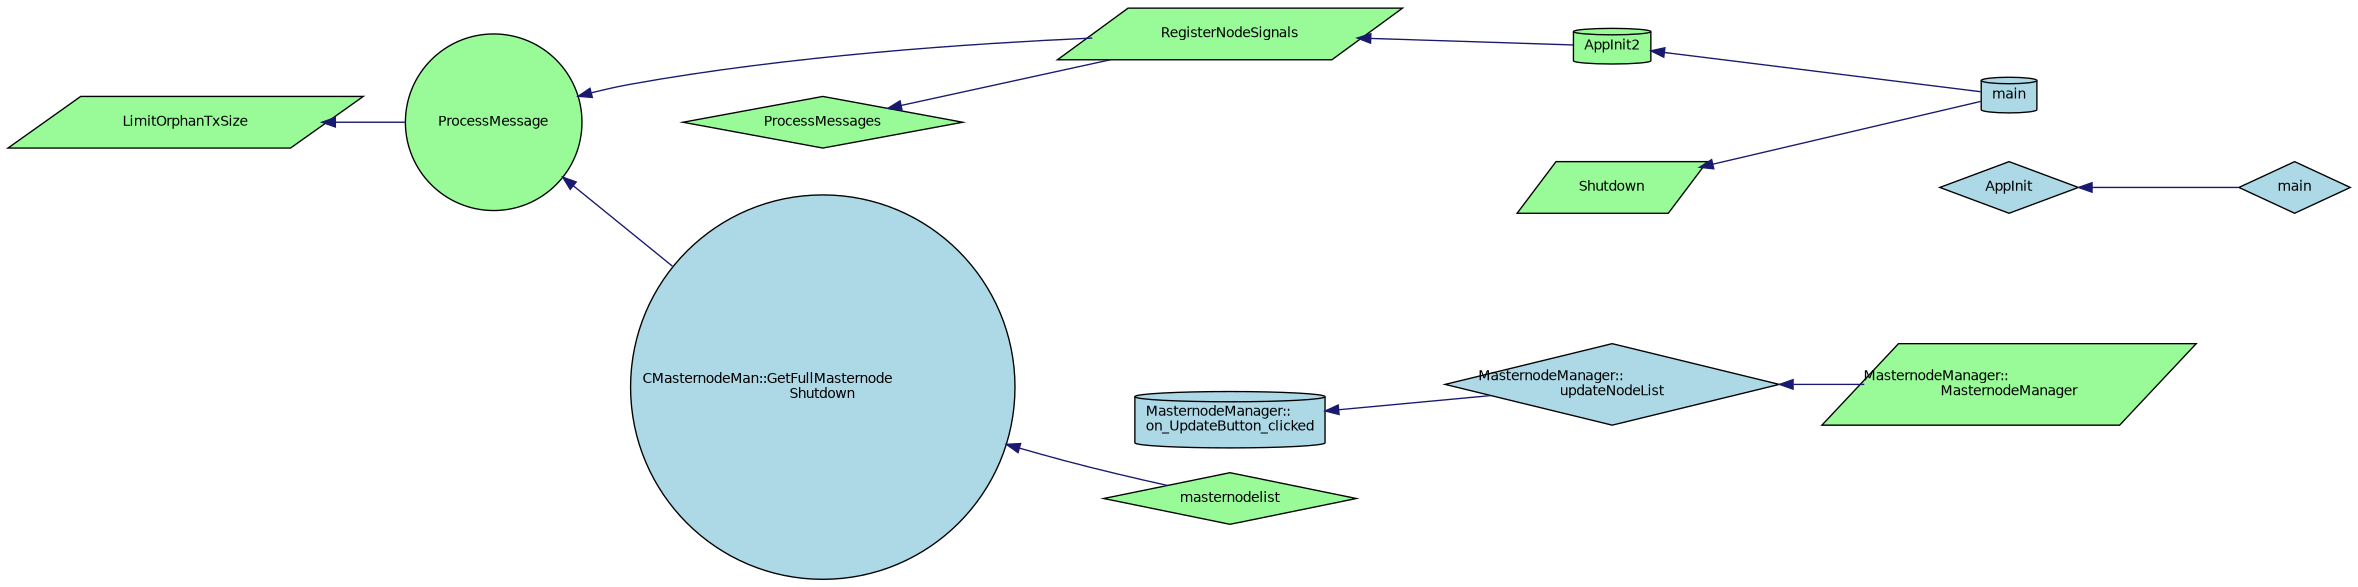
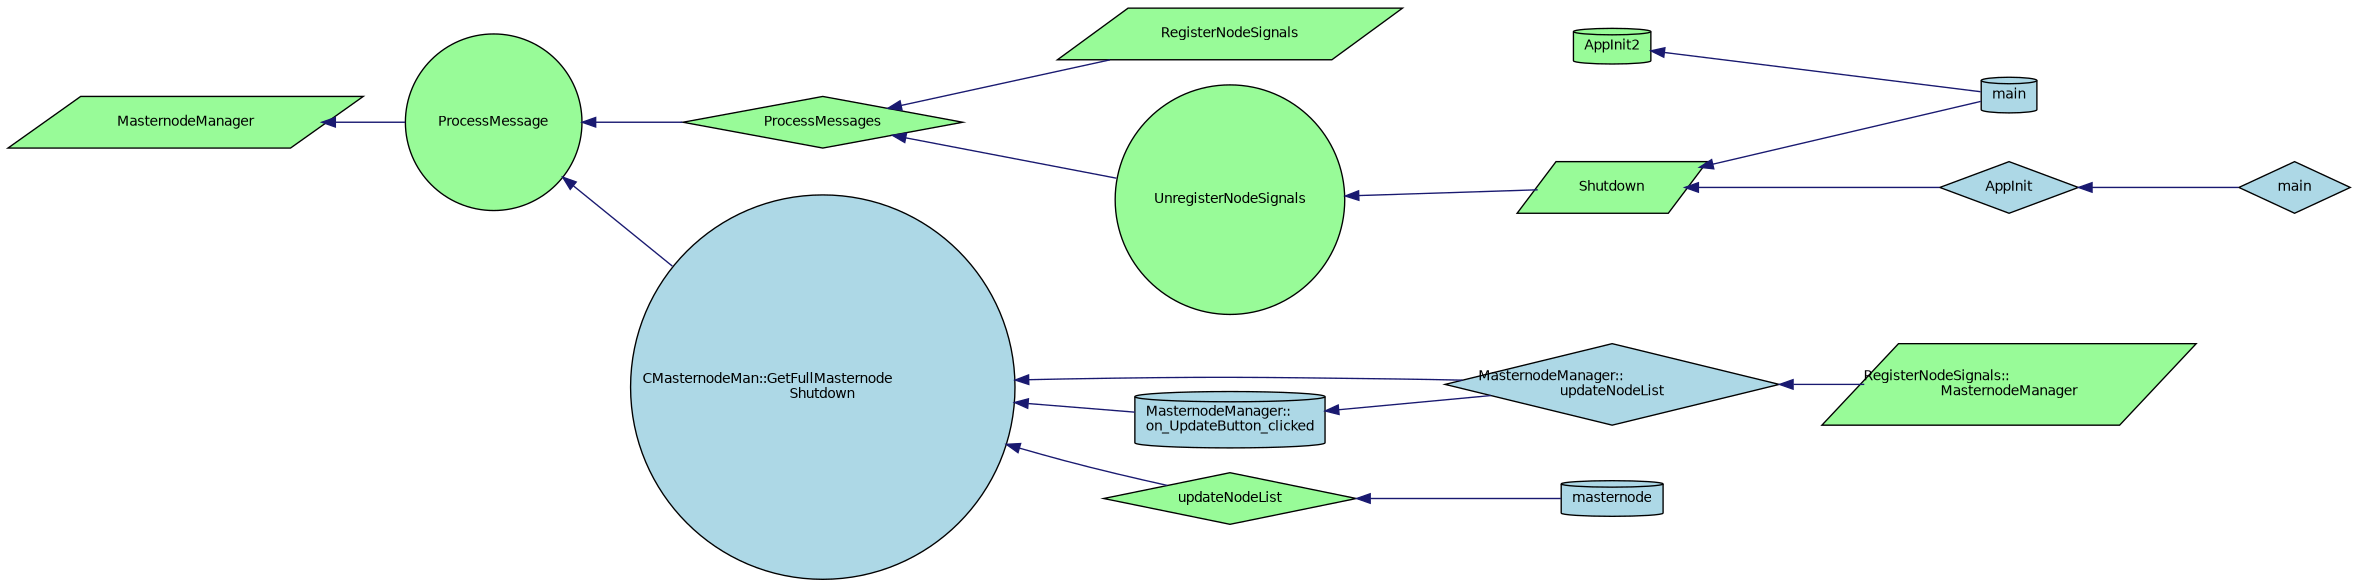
edge "AppInit2" -> "RegisterNodeSignals": removed
edge "RegisterNodeSignals" -> "ProcessMessage": now "ProcessMessages" -> "ProcessMessage"
node "LimitOrphanTxSize": label "LimitOrphanTxSize" -> "MasternodeManager"
edge "AppInit" -> "Shutdown": added
node "UnregisterNodeSignals": added
edge "MasternodeManager:: updateNodeList" -> "CMasternodeMan::GetFullMasternode Shutdown": added
node "MasternodeManager:: MasternodeManager": label "MasternodeManager:: MasternodeManager" -> "RegisterNodeSignals:: MasternodeManager"
edge "MasternodeManager:: on_UpdateButton_clicked" -> "CMasternodeMan::GetFullMasternode Shutdown": added
node "masternodelist": label "masternodelist" -> "updateNodeList"
node "masternode": added
